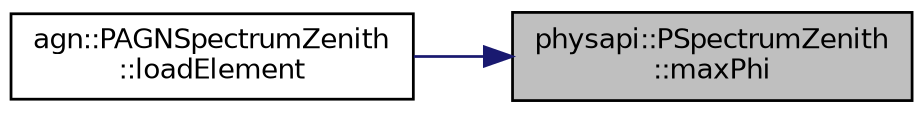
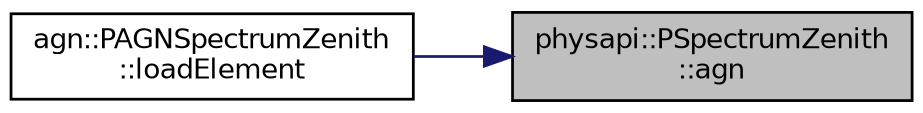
node "physapi::PSpectrumZenith ::maxPhi": label "physapi::PSpectrumZenith ::maxPhi" -> "physapi::PSpectrumZenith ::agn"
